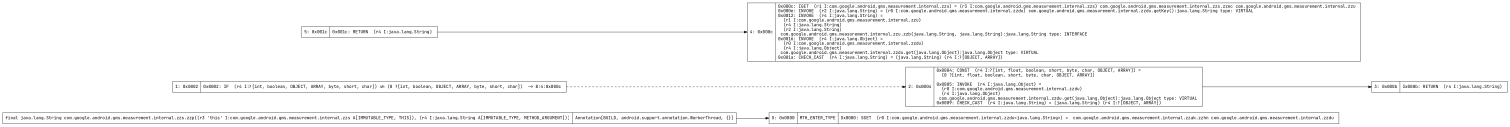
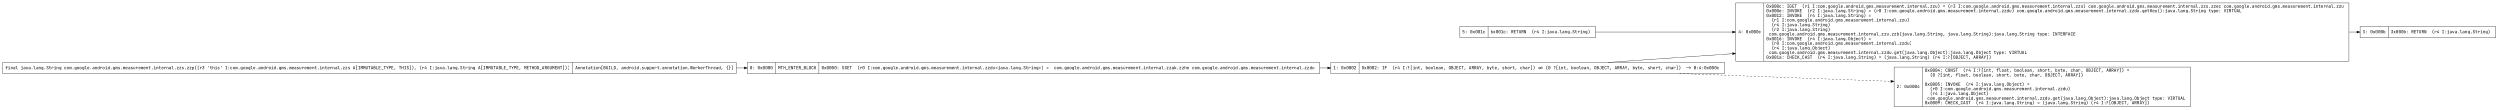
node "5: 0x001c": text "0x001c: RETURN  (r4 I:java.lang.String)" -> "6x001c: RETURN  (r4 I:java.lang.String)"
edge "1: 0x0002" -> "4: 0x000c": added
edge "0: 0x0000" -> "1: 0x0002": added
edge "2: 0x0004" -> "3: 0x000b": now "4: 0x000c" -> "3: 0x000b"
node "0: 0x0000": text "MTH_ENTER_TYPE" -> "MTH_ENTER_BLOCK"
